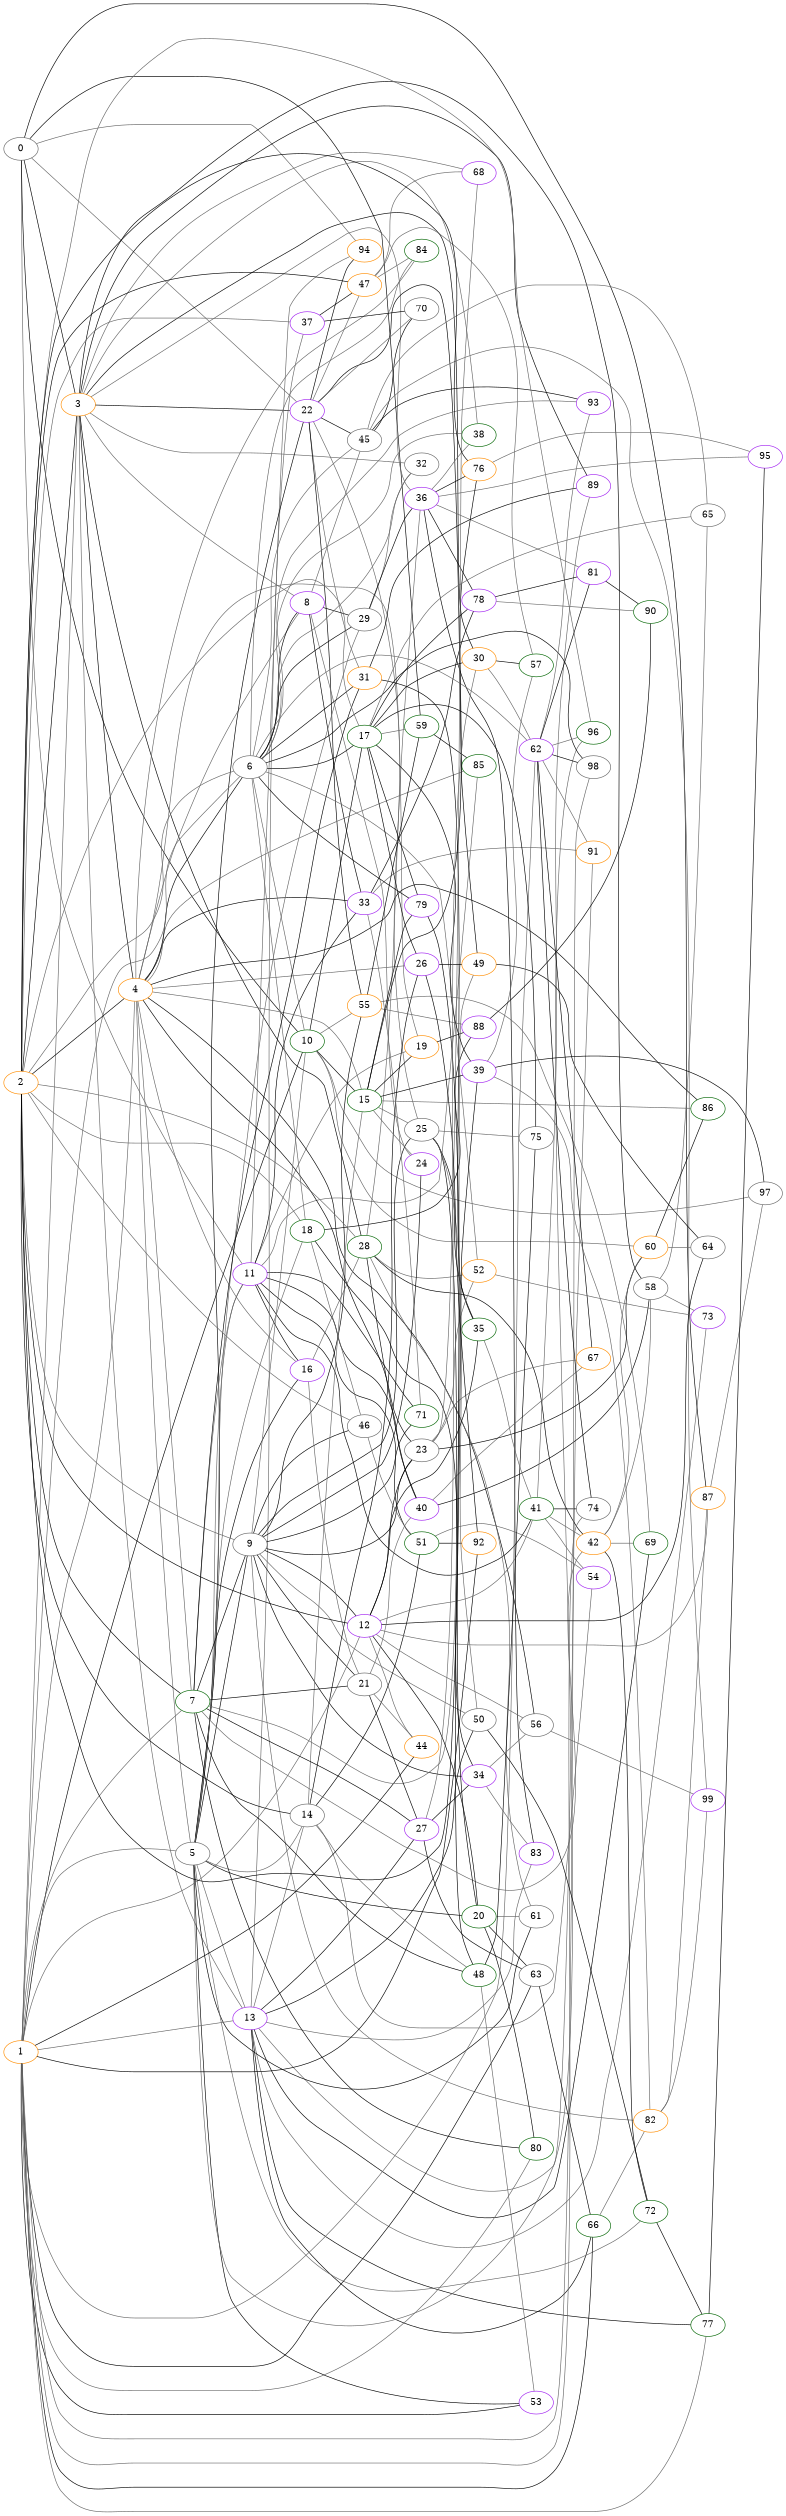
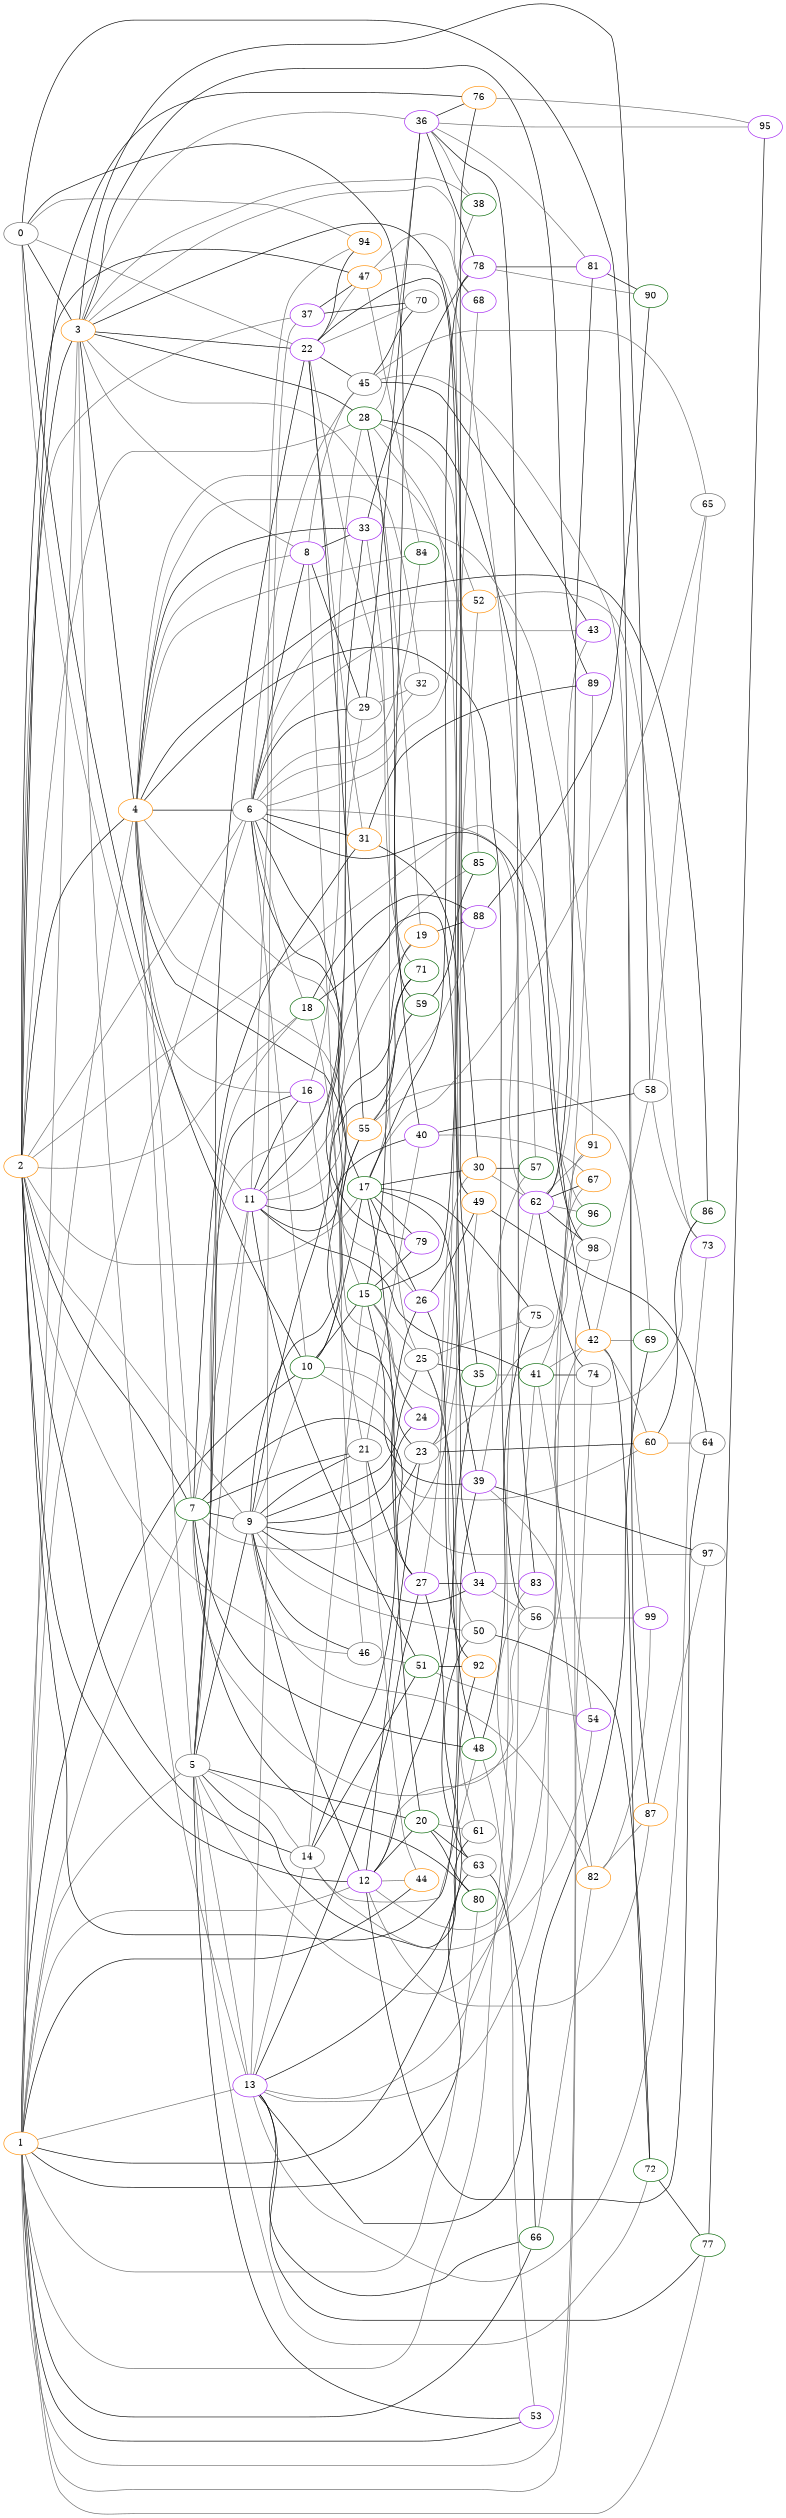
node "93": label "93" -> "43"
edge "79" -- "20": now "17" -- "20"
